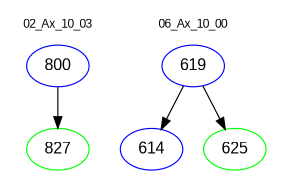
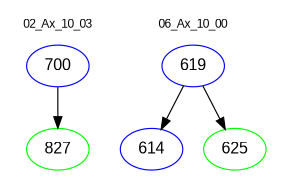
node "800": label "800" -> "700"
